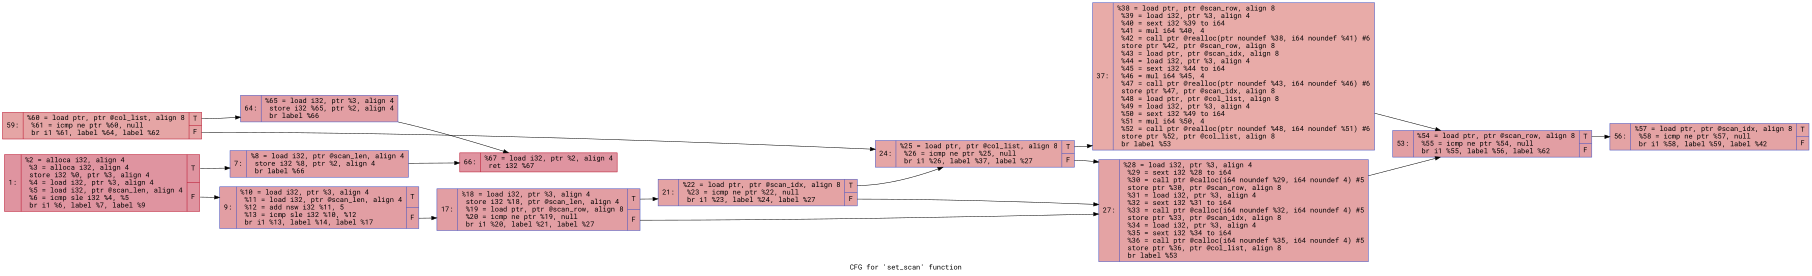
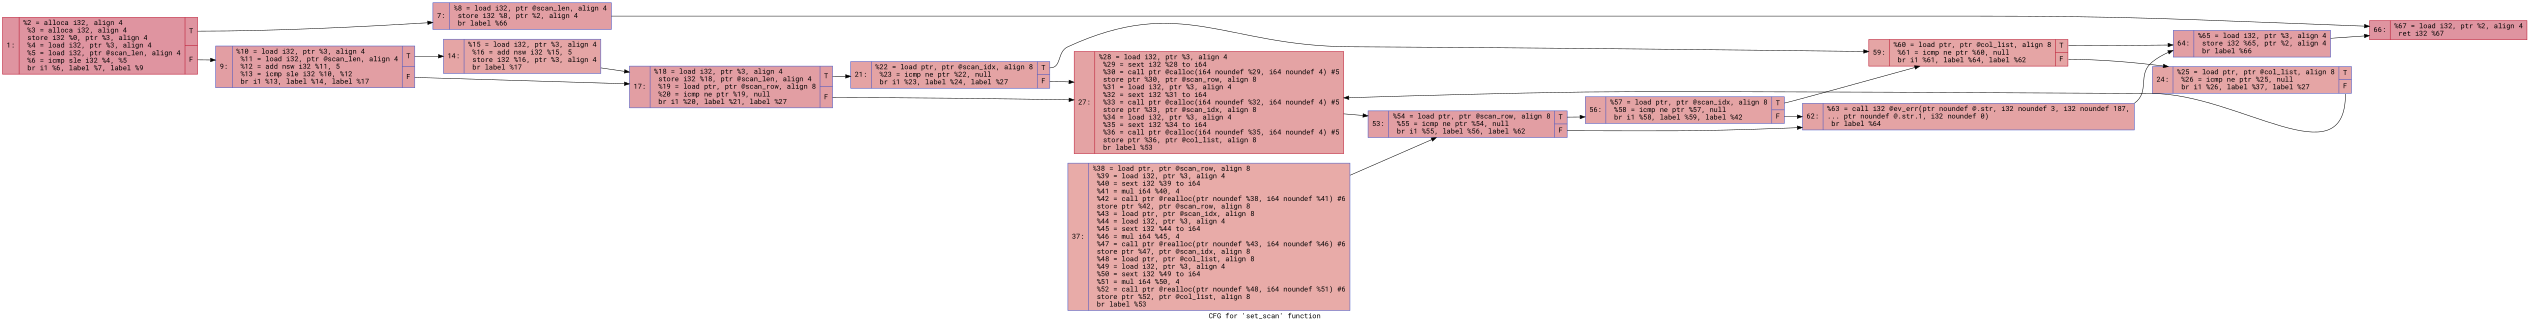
node "14:": added
edge "56:" -> "59:": added
node "62:": added
edge "24:" -> "37:": removed
edge "21:" -> "24:": now "21:" -> "59:"
node "27:": color #3d50c3ff -> #b70d28ff
